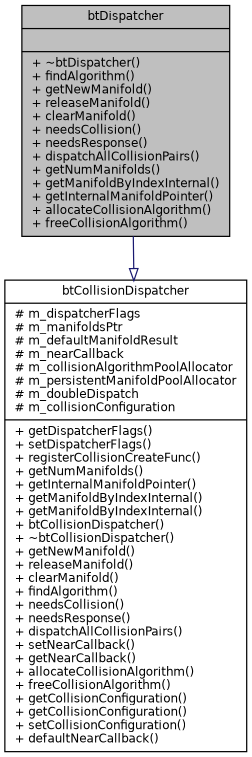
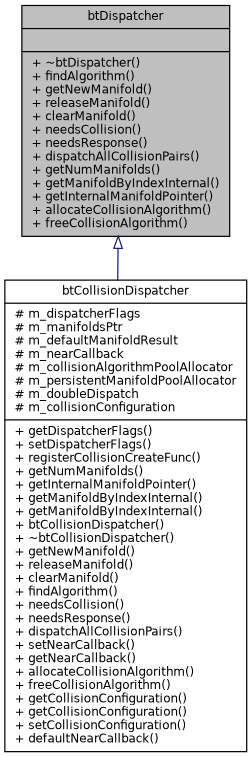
edge "btDispatcher" -> "btCollisionDispatcher": reversed
